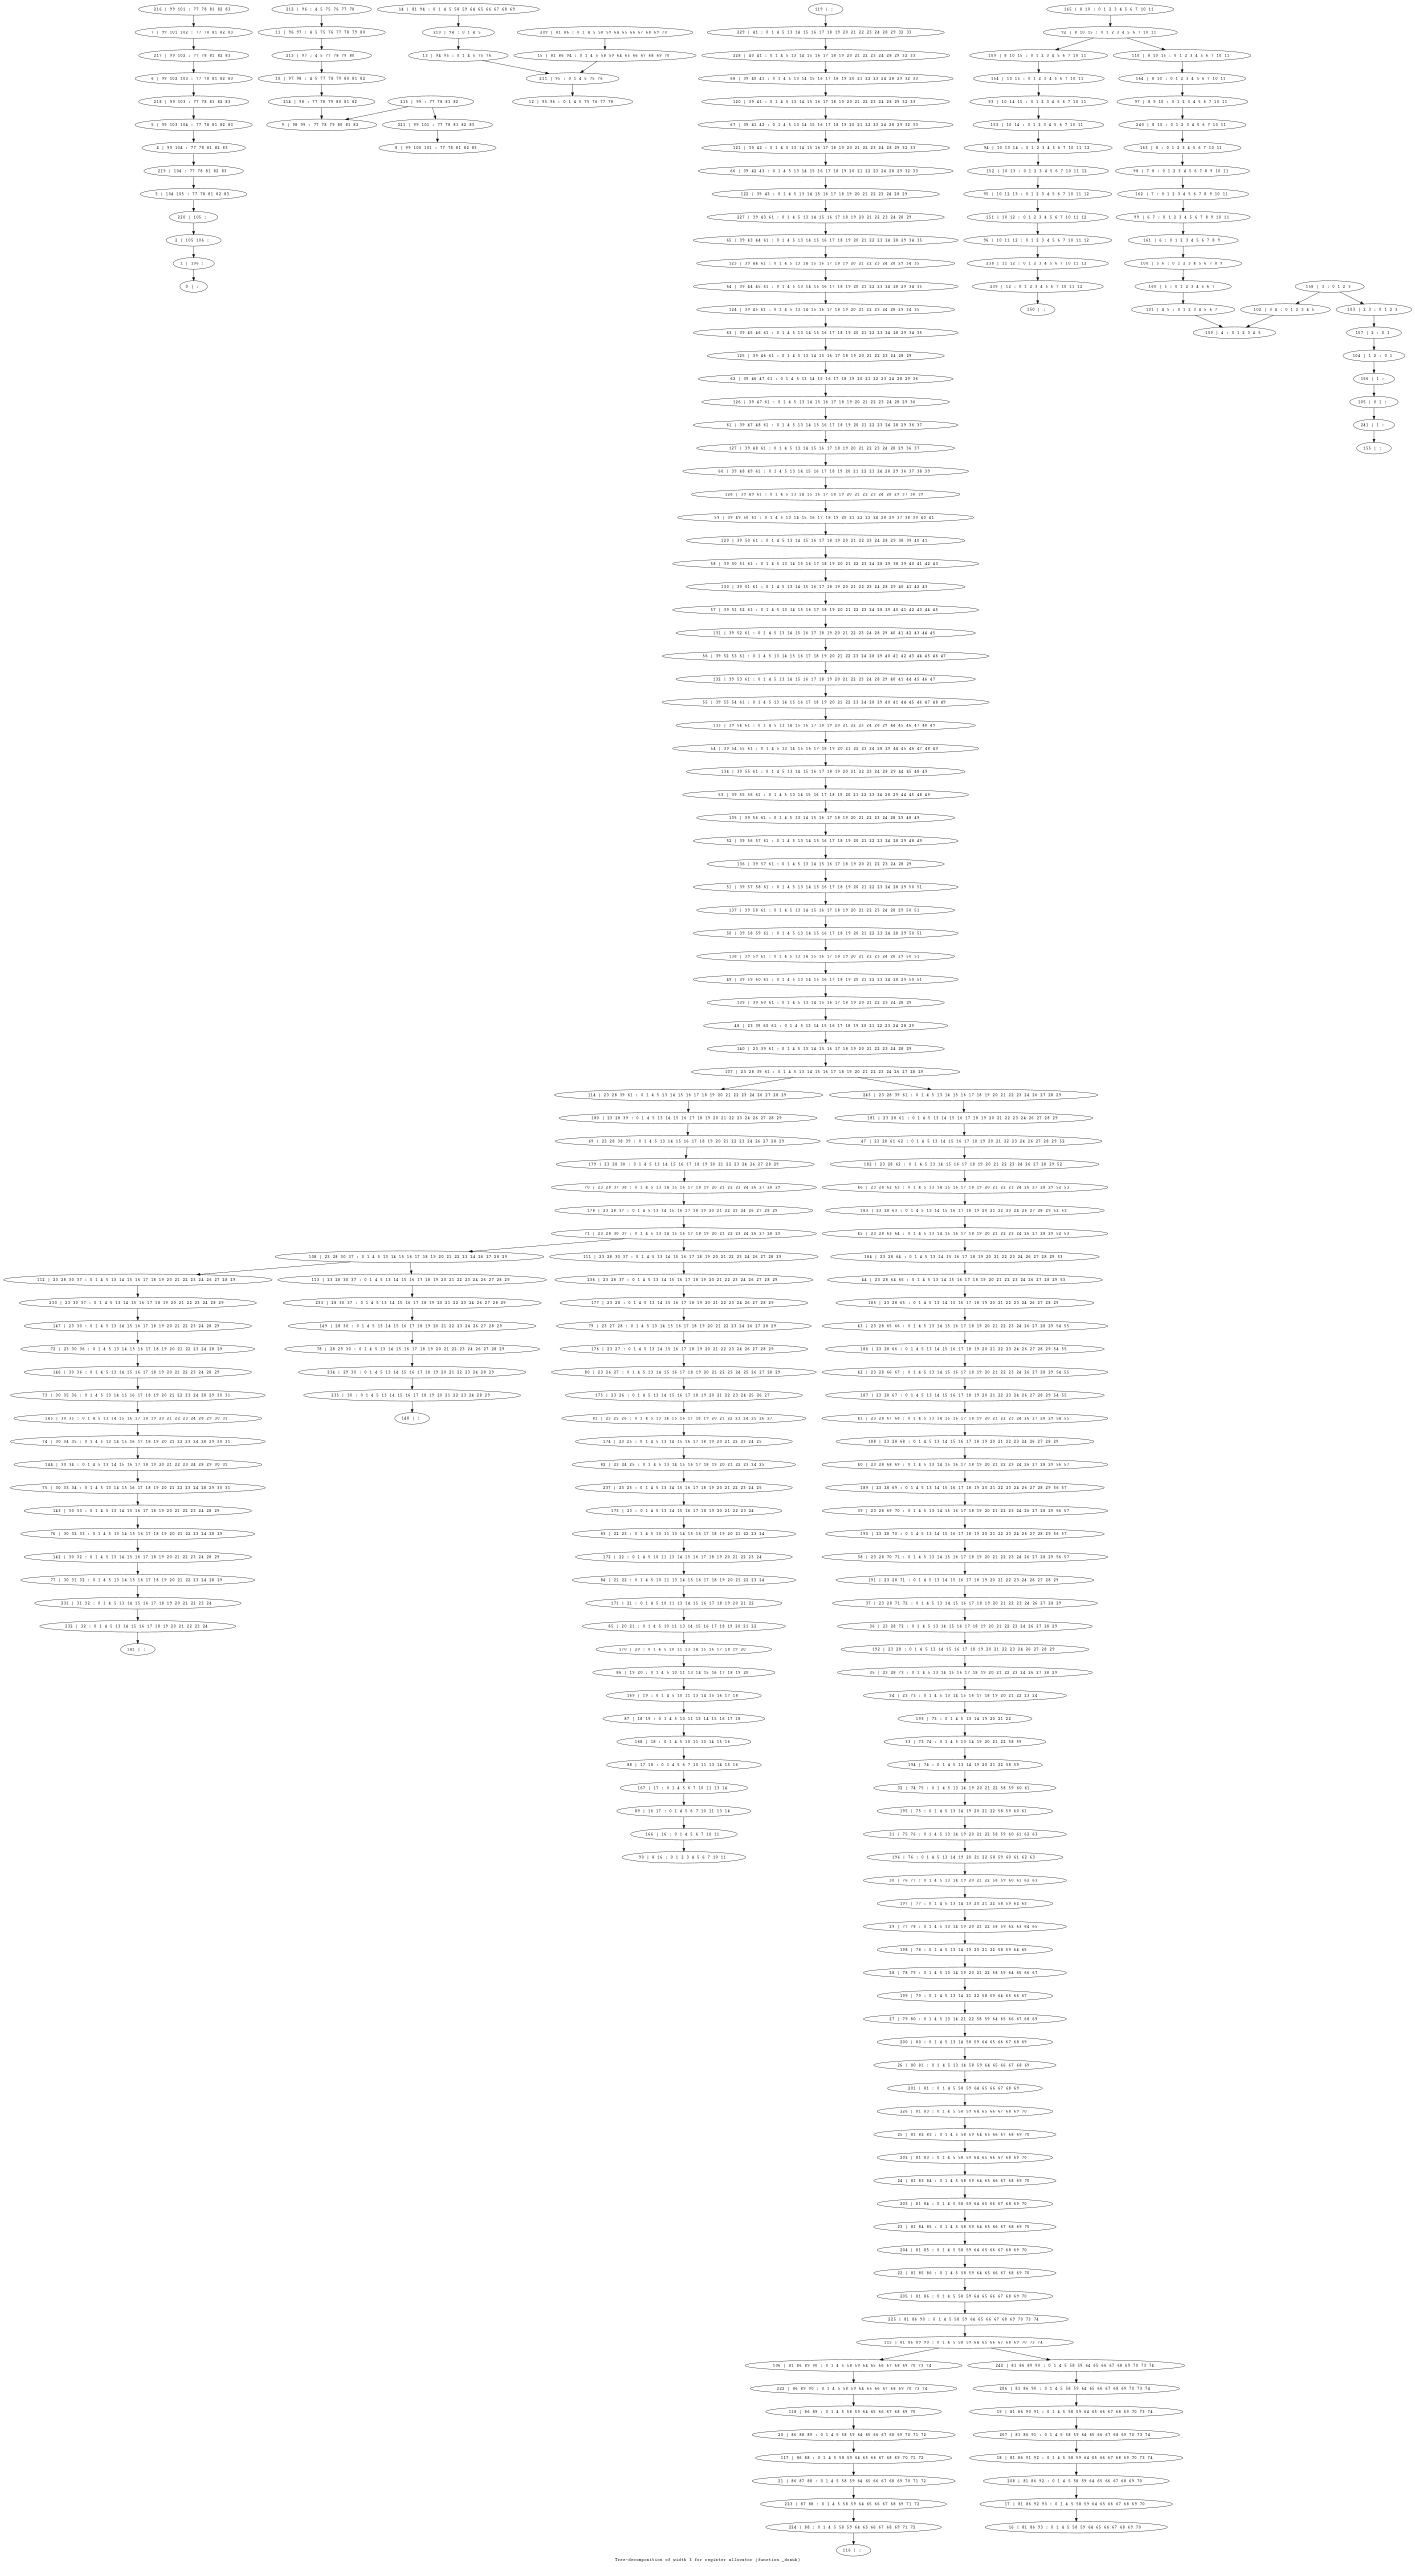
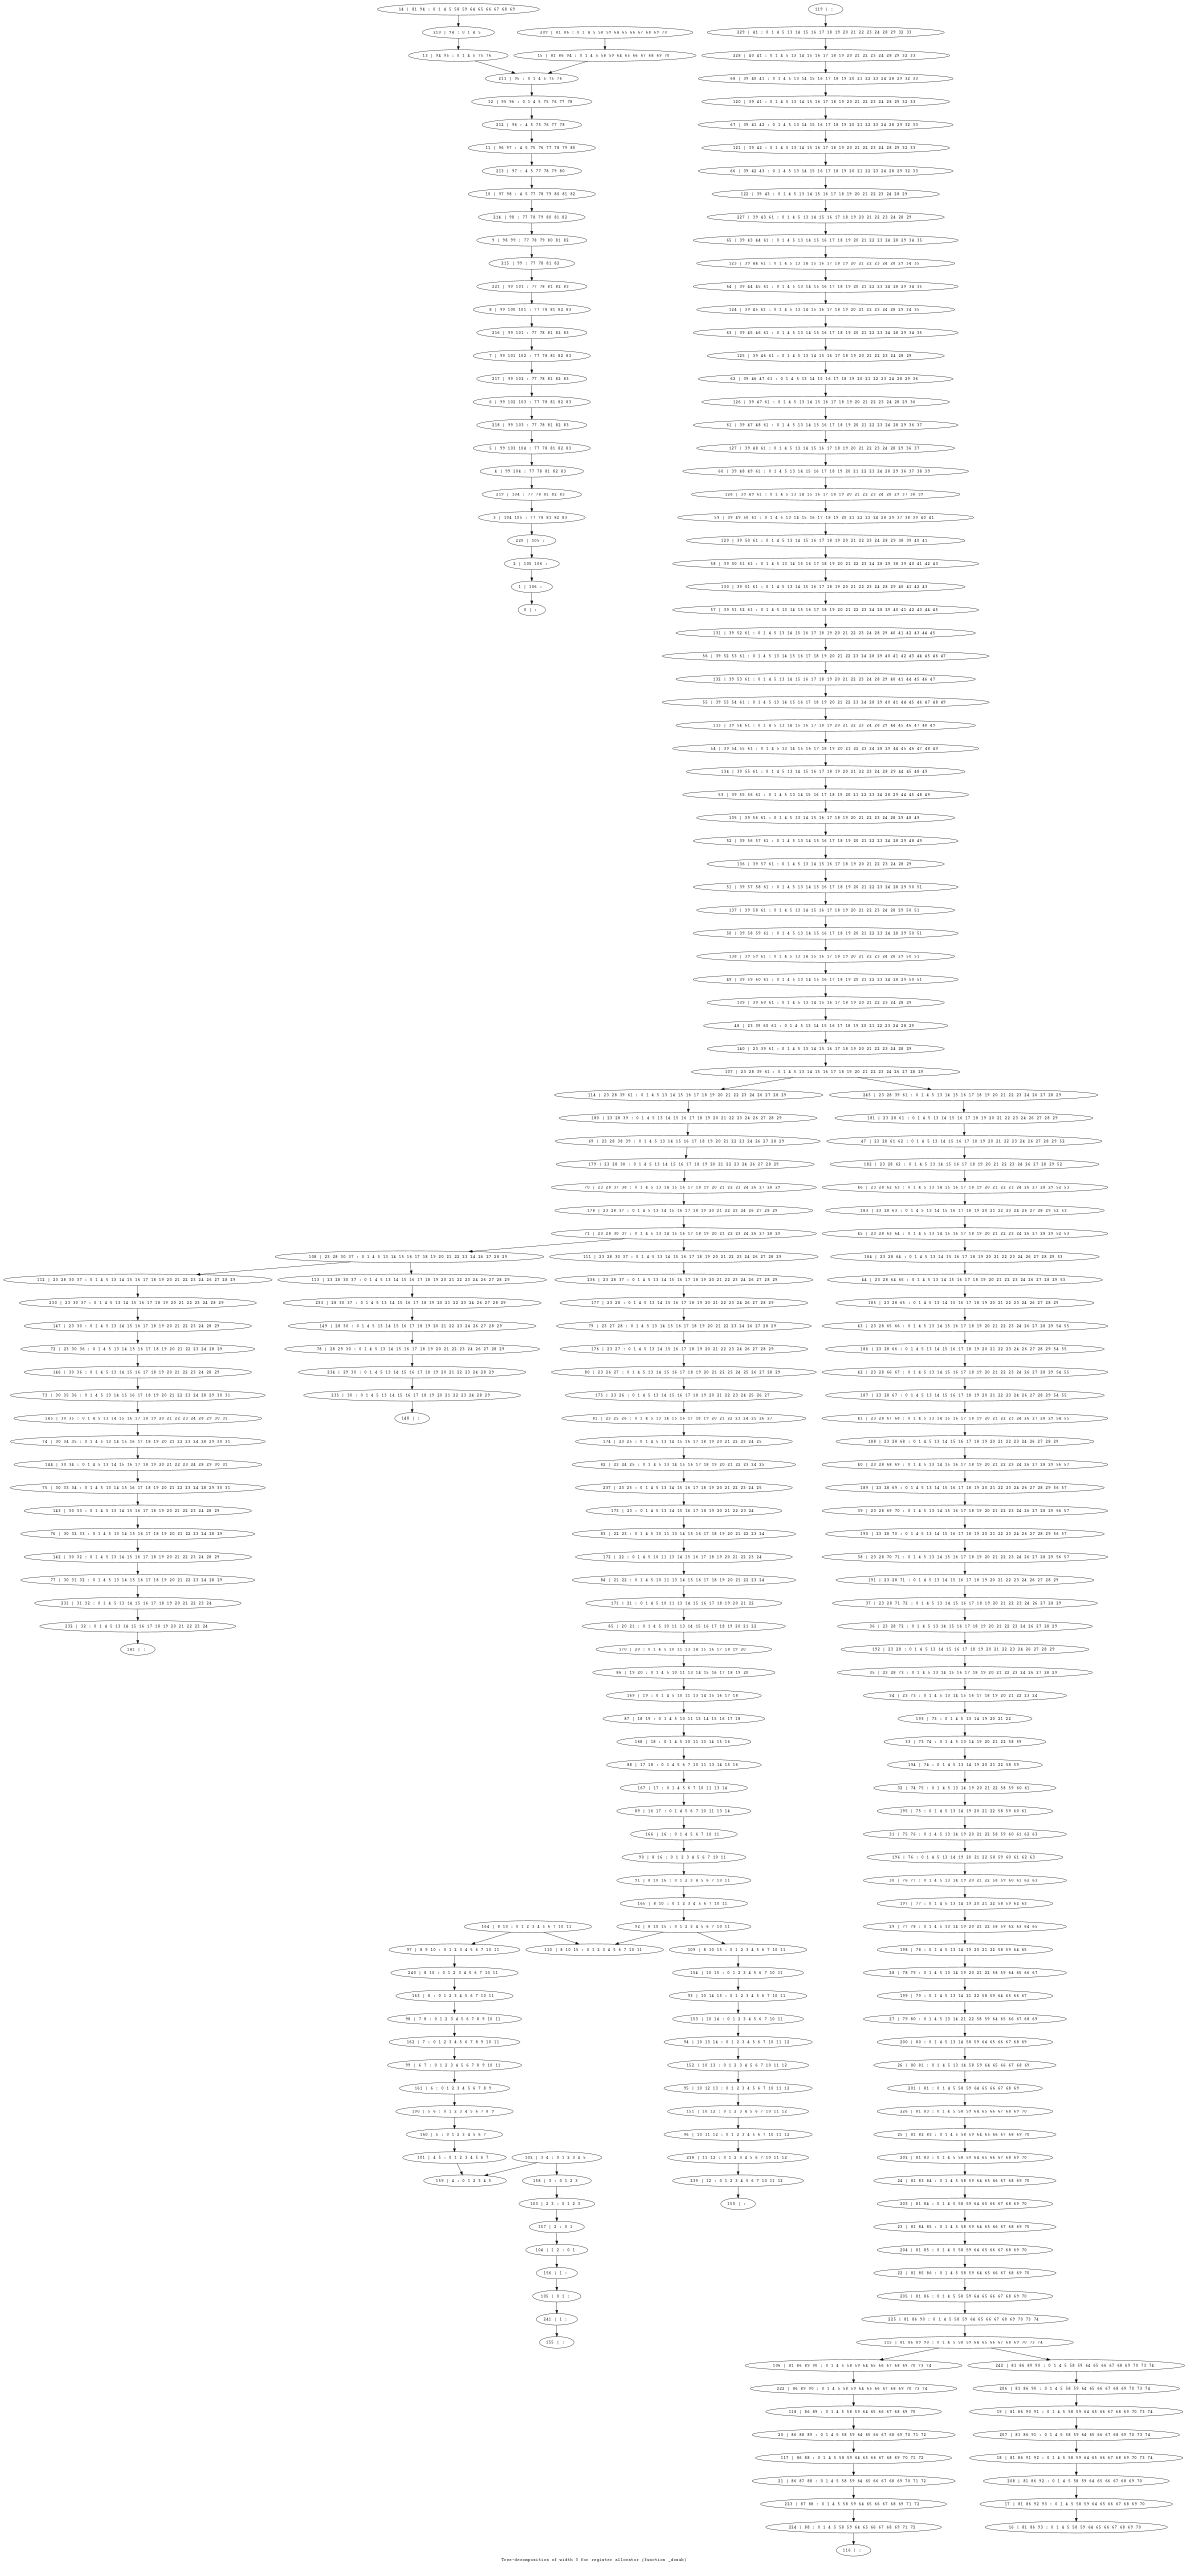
edge "110 | 8 10 15 : 0 1 2 3 4 5 6 7 10 11" -> "164 | 8 10 : 0 1 2 3 4 5 6 7 10 11": reversed
edge "12 | 95 96 : 0 1 4 5 75 76 77 78" -> "212 | 96 : 4 5 75 76 77 78": added
edge "215 | 99 : 77 78 81 82" -> "9 | 98 99 : 77 78 79 80 81 82": reversed
edge "158 | 3 : 0 1 2 3" -> "102 | 3 4 : 0 1 2 3 4 5": reversed
edge "8 | 99 100 101 : 77 78 81 82 83" -> "216 | 99 101 : 77 78 81 82 83": added
node "91 | 8 10 16 : 0 1 2 3 4 5 6 7 10 11": added
